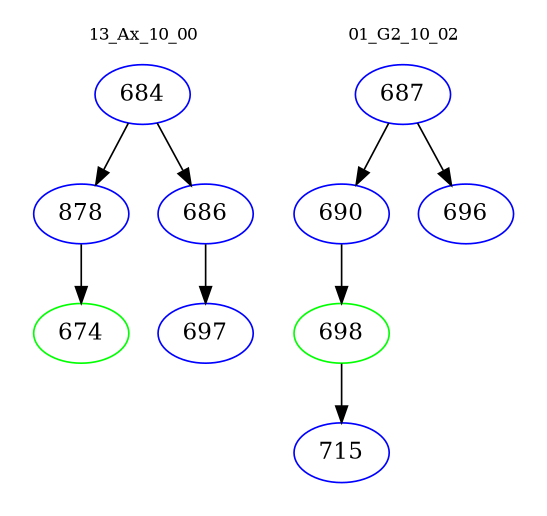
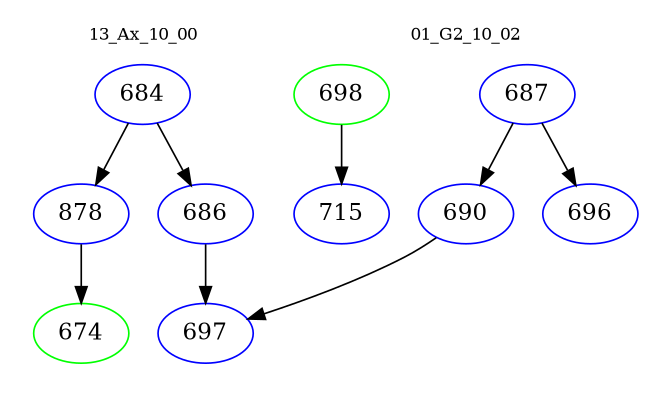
edge "690" -> "698": now "690" -> "697"
